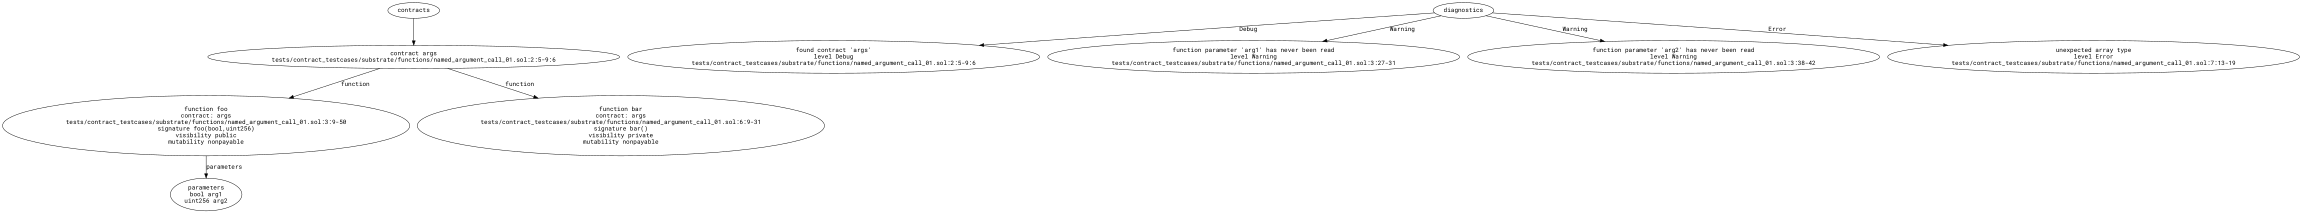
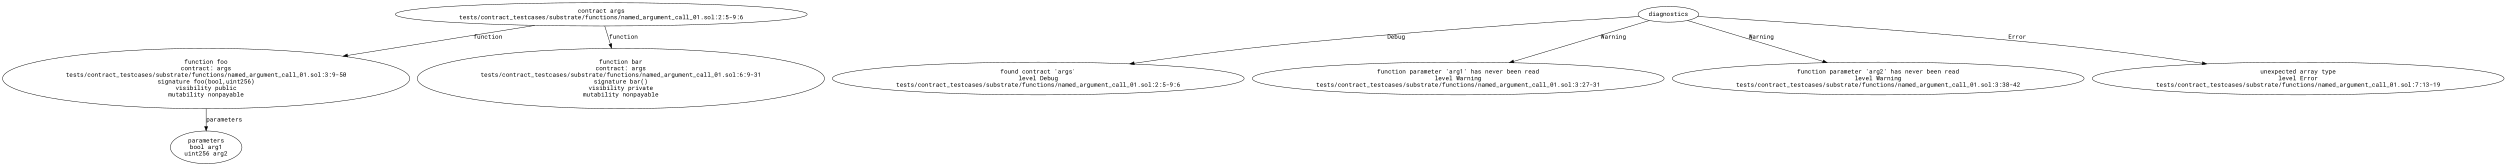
node "contracts": removed
